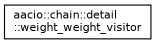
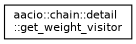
node "aacio::chain::detail ::weight_weight_visitor": label "aacio::chain::detail ::weight_weight_visitor" -> "aacio::chain::detail ::get_weight_visitor"
